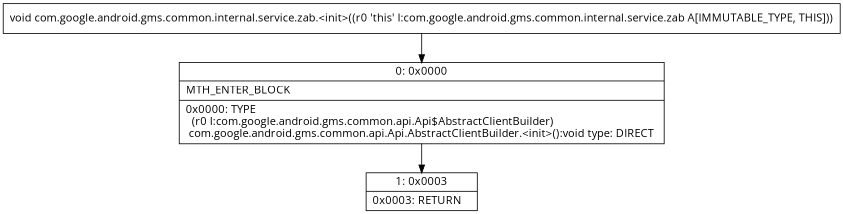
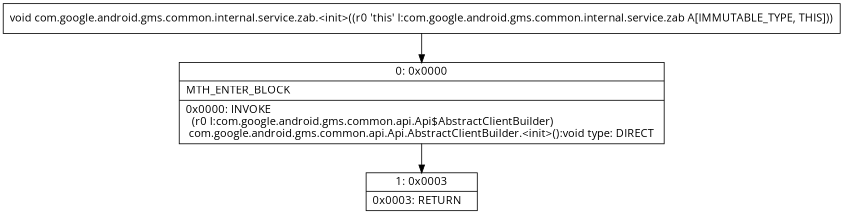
node "0: 0x0000": text "0x0000: TYPE" -> "0x0000: INVOKE"
